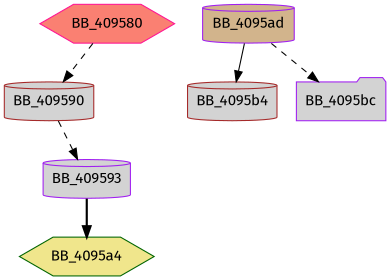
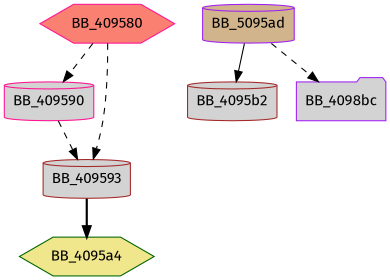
node "BB_4095ad": label "BB_4095ad" -> "BB_5095ad"
edge "BB_409580" -> "BB_409593": added
node "BB_409590": color brown -> deeppink
node "BB_4095b4": label "BB_4095b4" -> "BB_4095b2"
node "BB_4095bc": label "BB_4095bc" -> "BB_4098bc"
node "BB_409593": color purple -> brown
